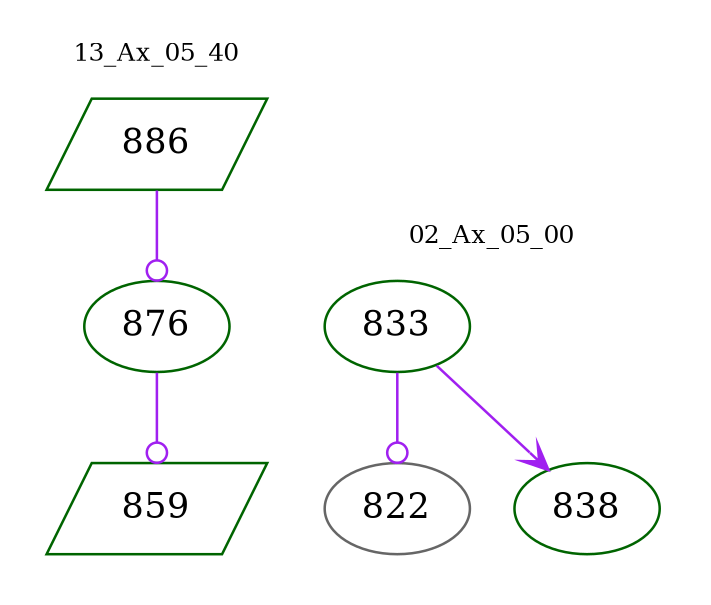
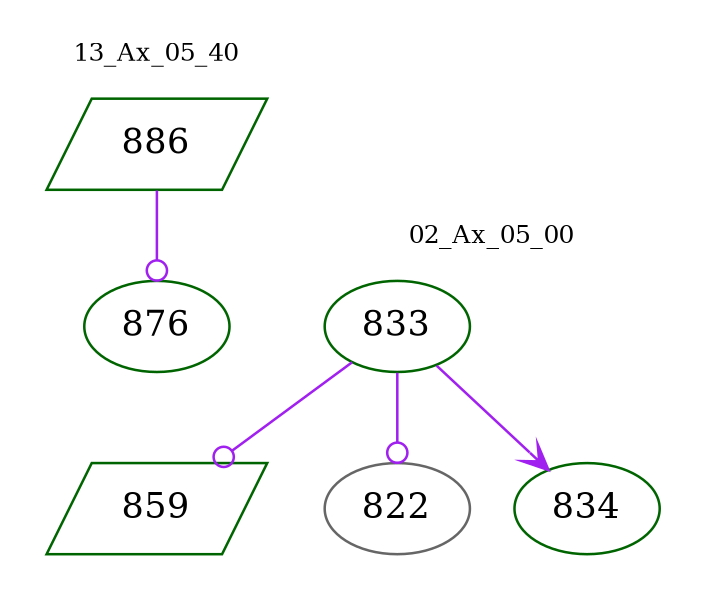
edge "876" -> "859": now "833" -> "859"
node "838": label "838" -> "834"
